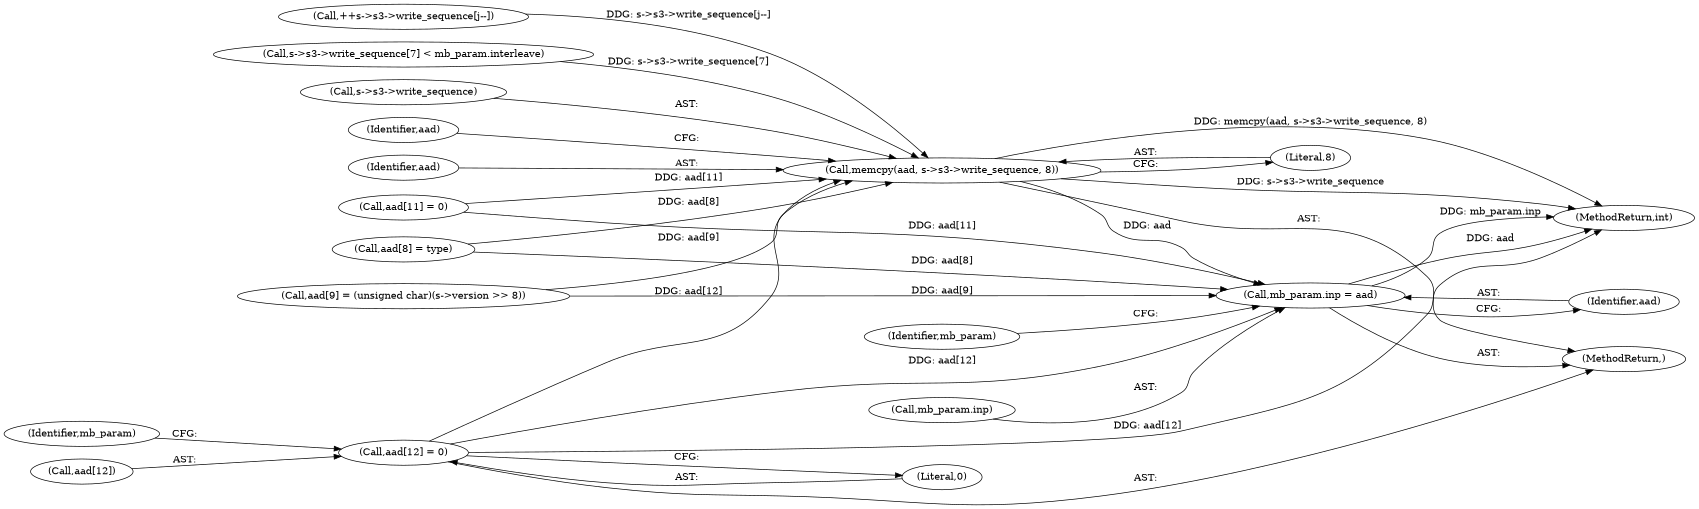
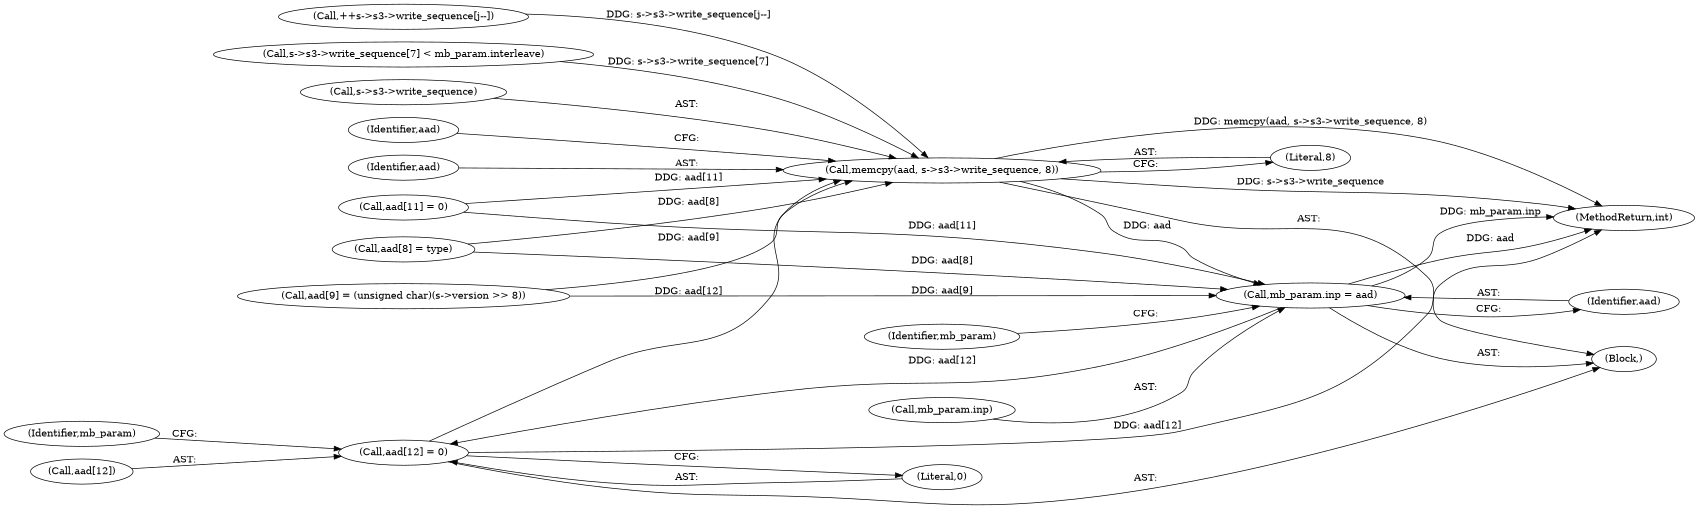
node "(MethodReturn,)": label "(MethodReturn,)" -> "(Block,)"
edge "(Call,aad[12] = 0)" -> "(Call,mb_param.inp = aad)": reversed
